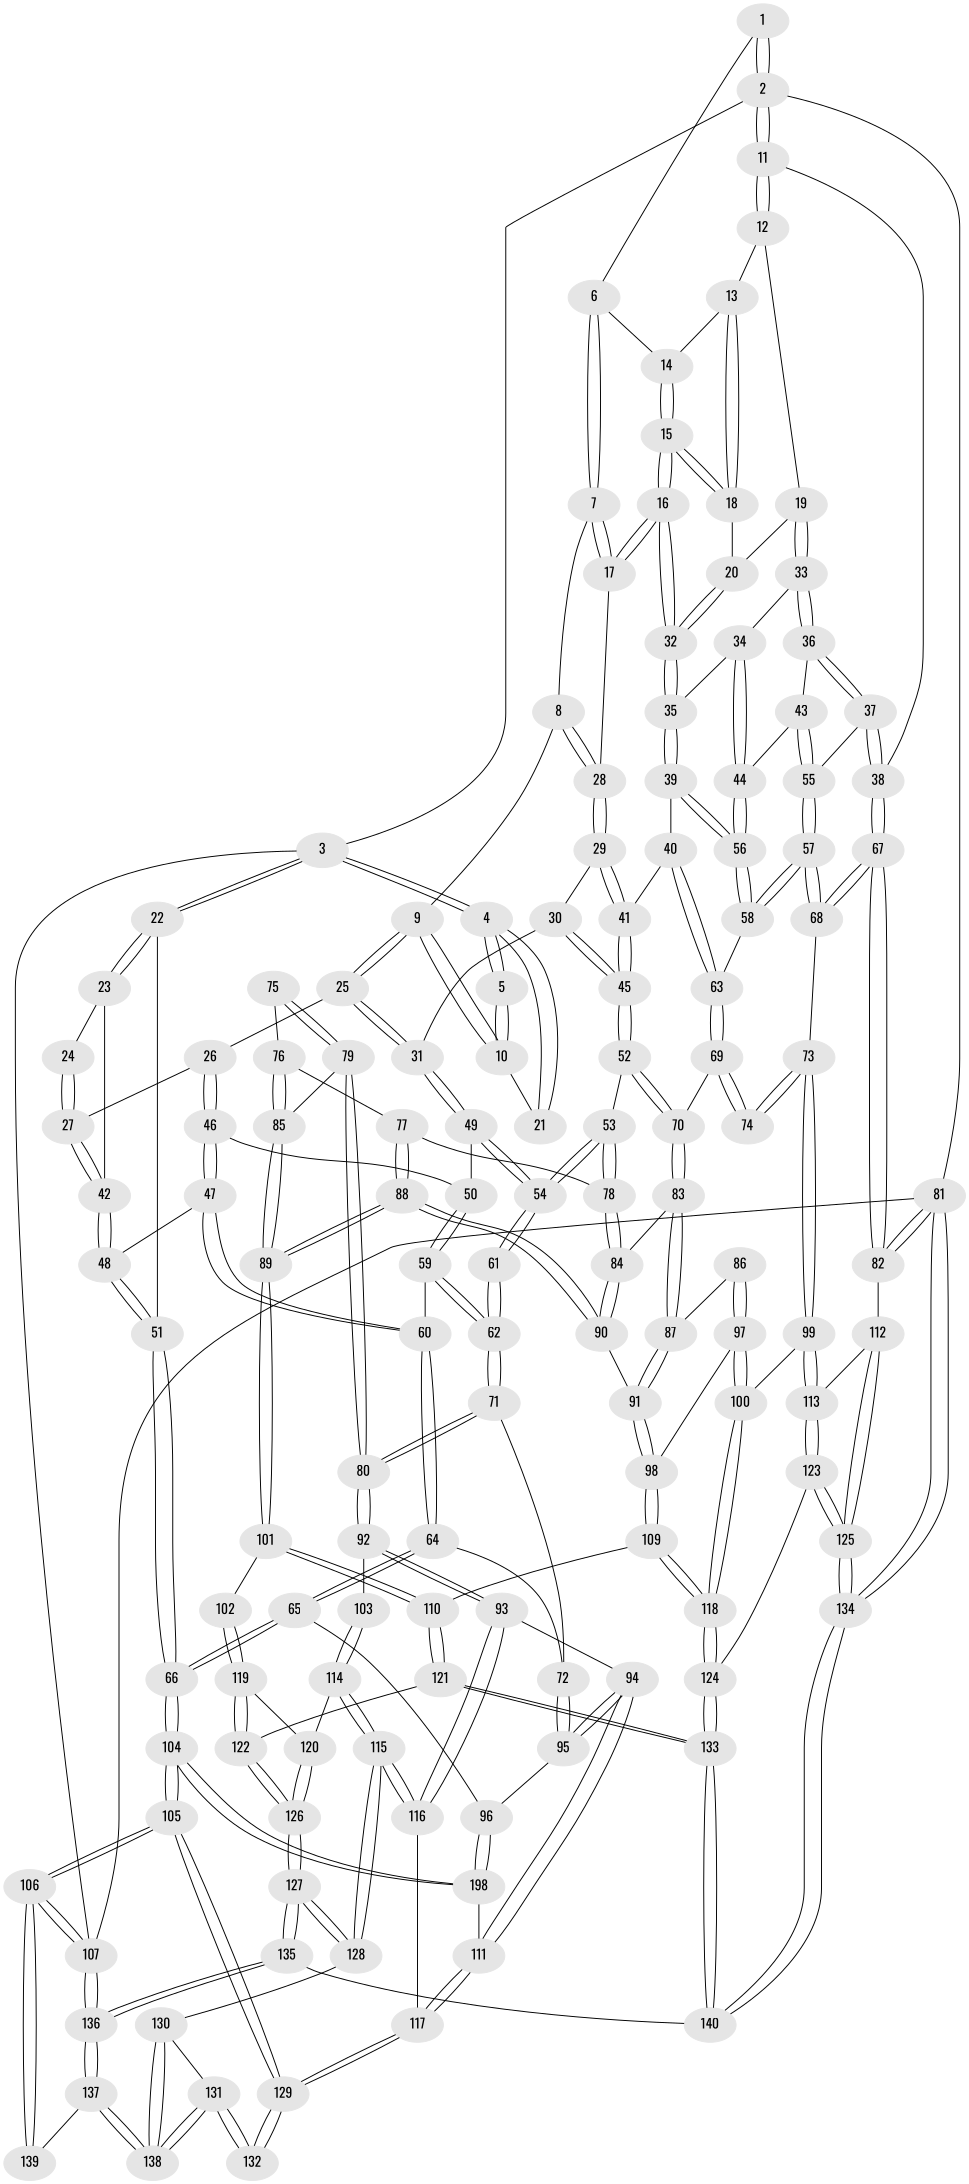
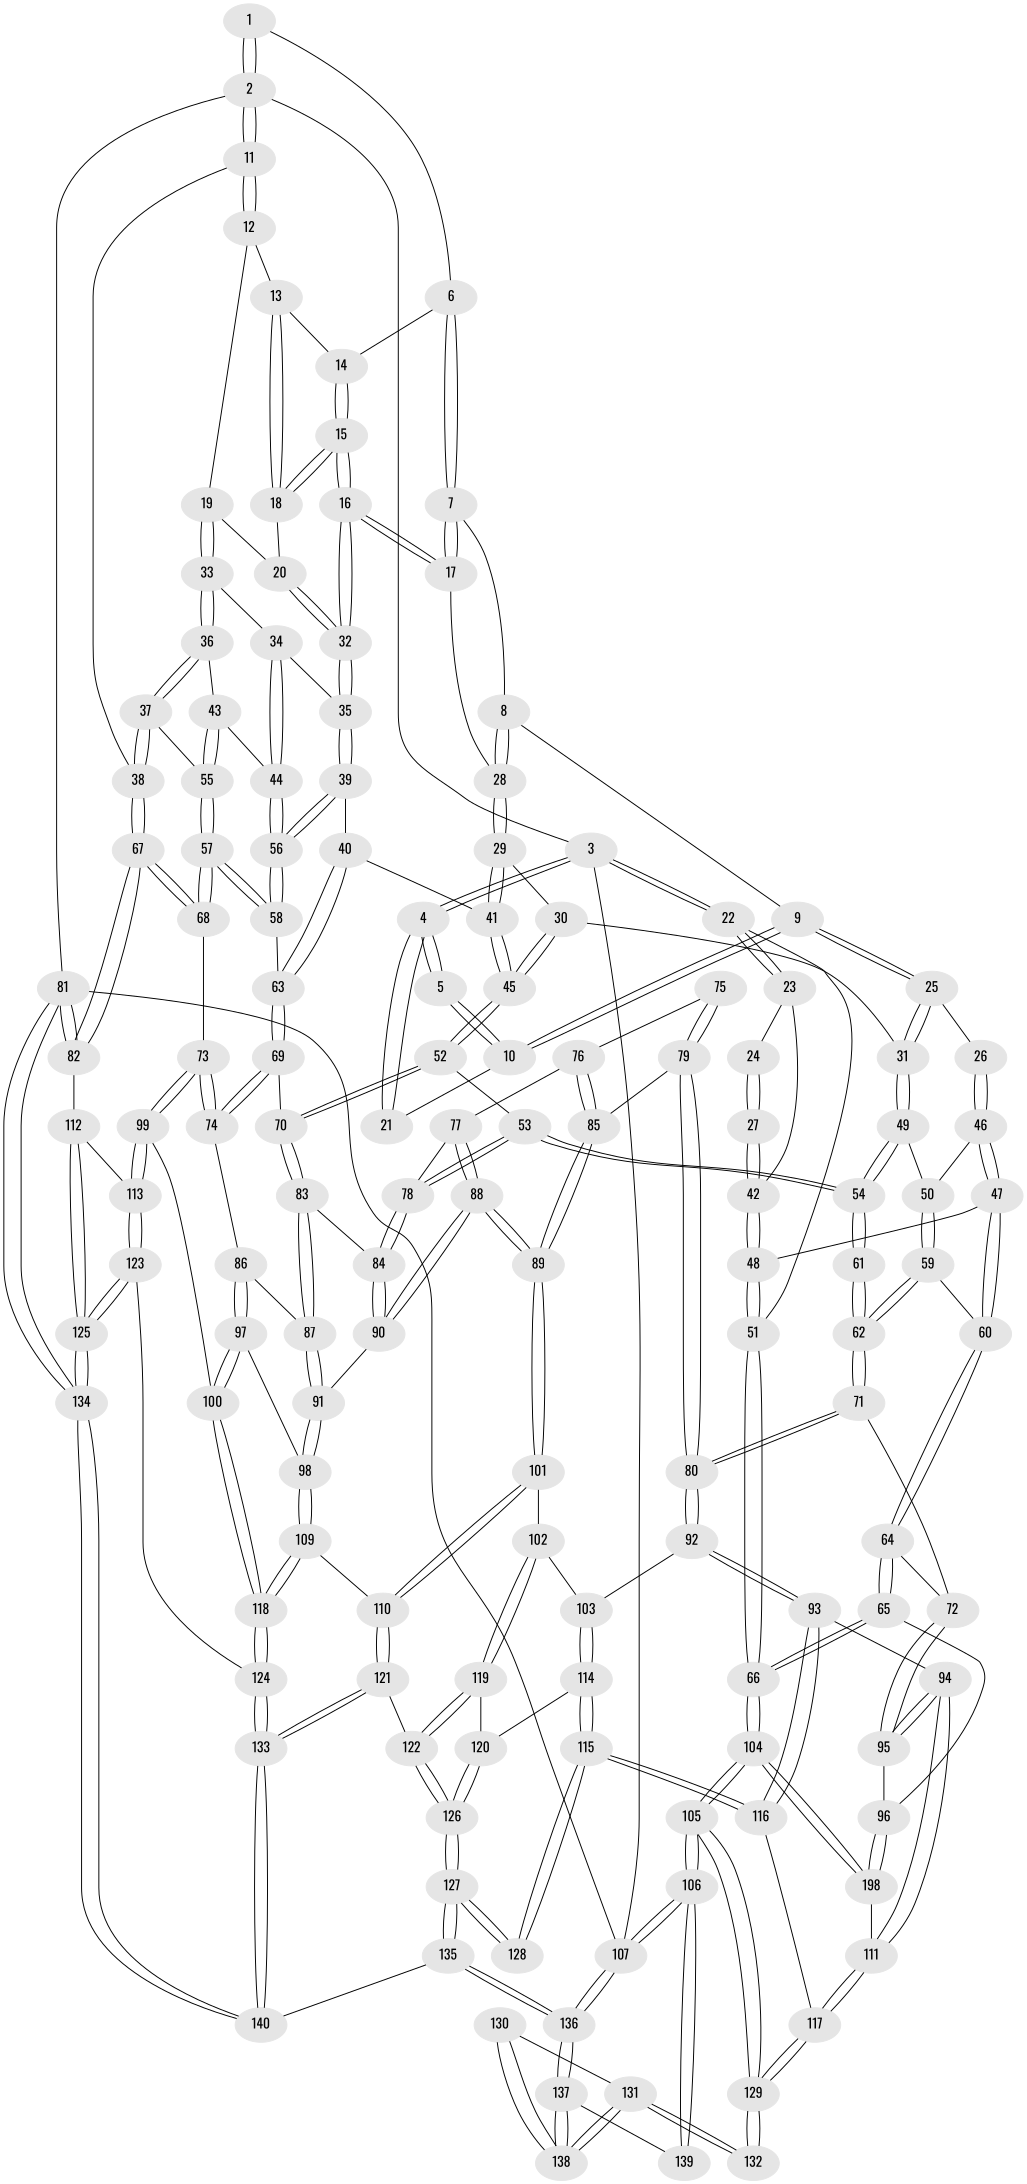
edge "26" -- "27": removed
edge "74" -- "86": added
edge "102" -- "103": added
edge "128" -- "130": removed
